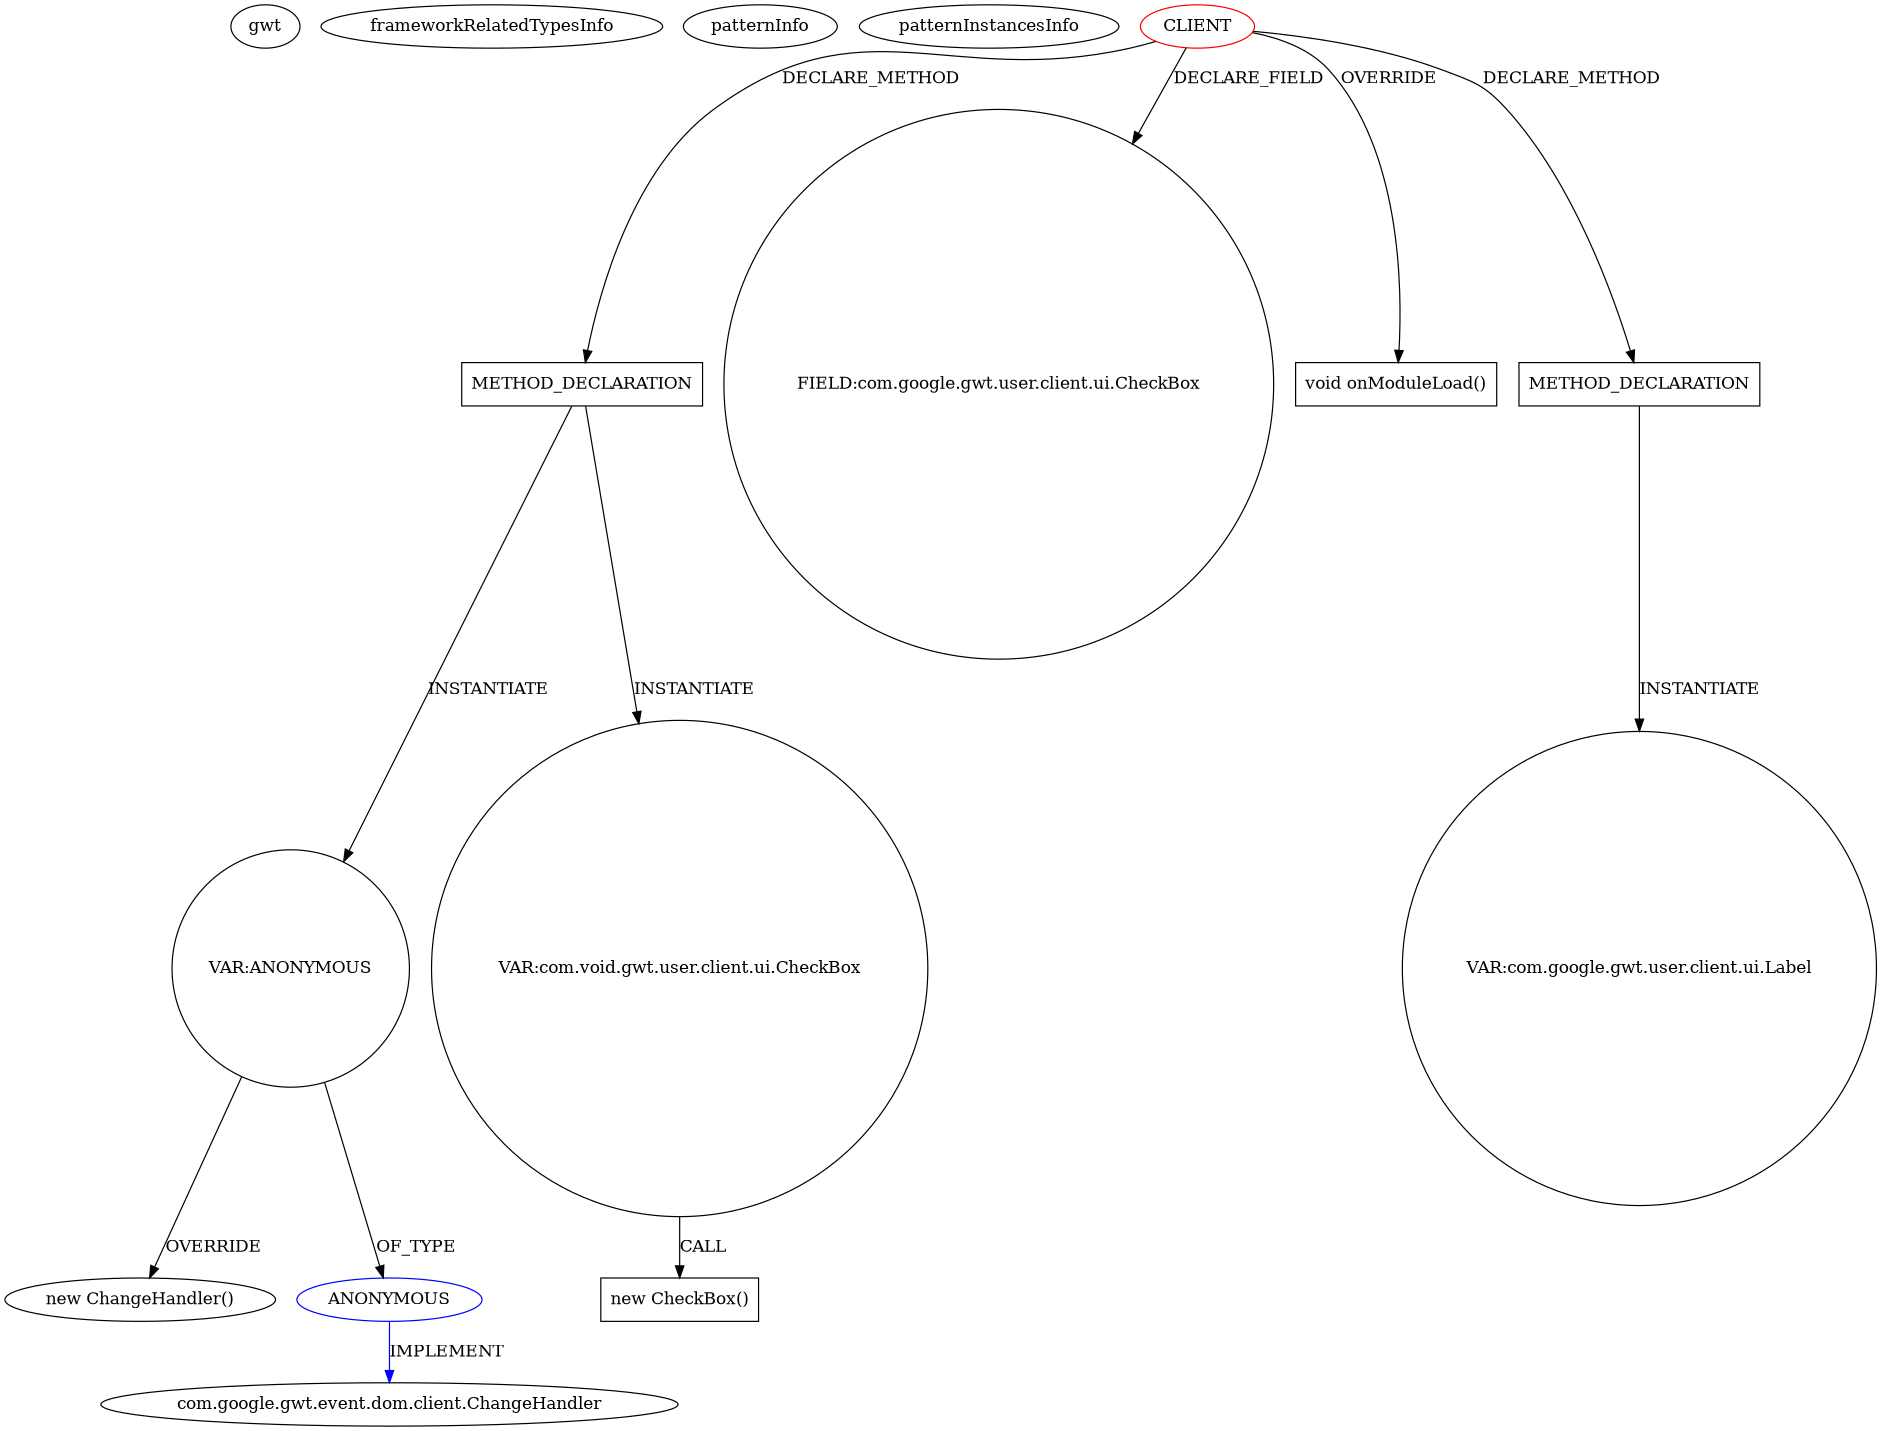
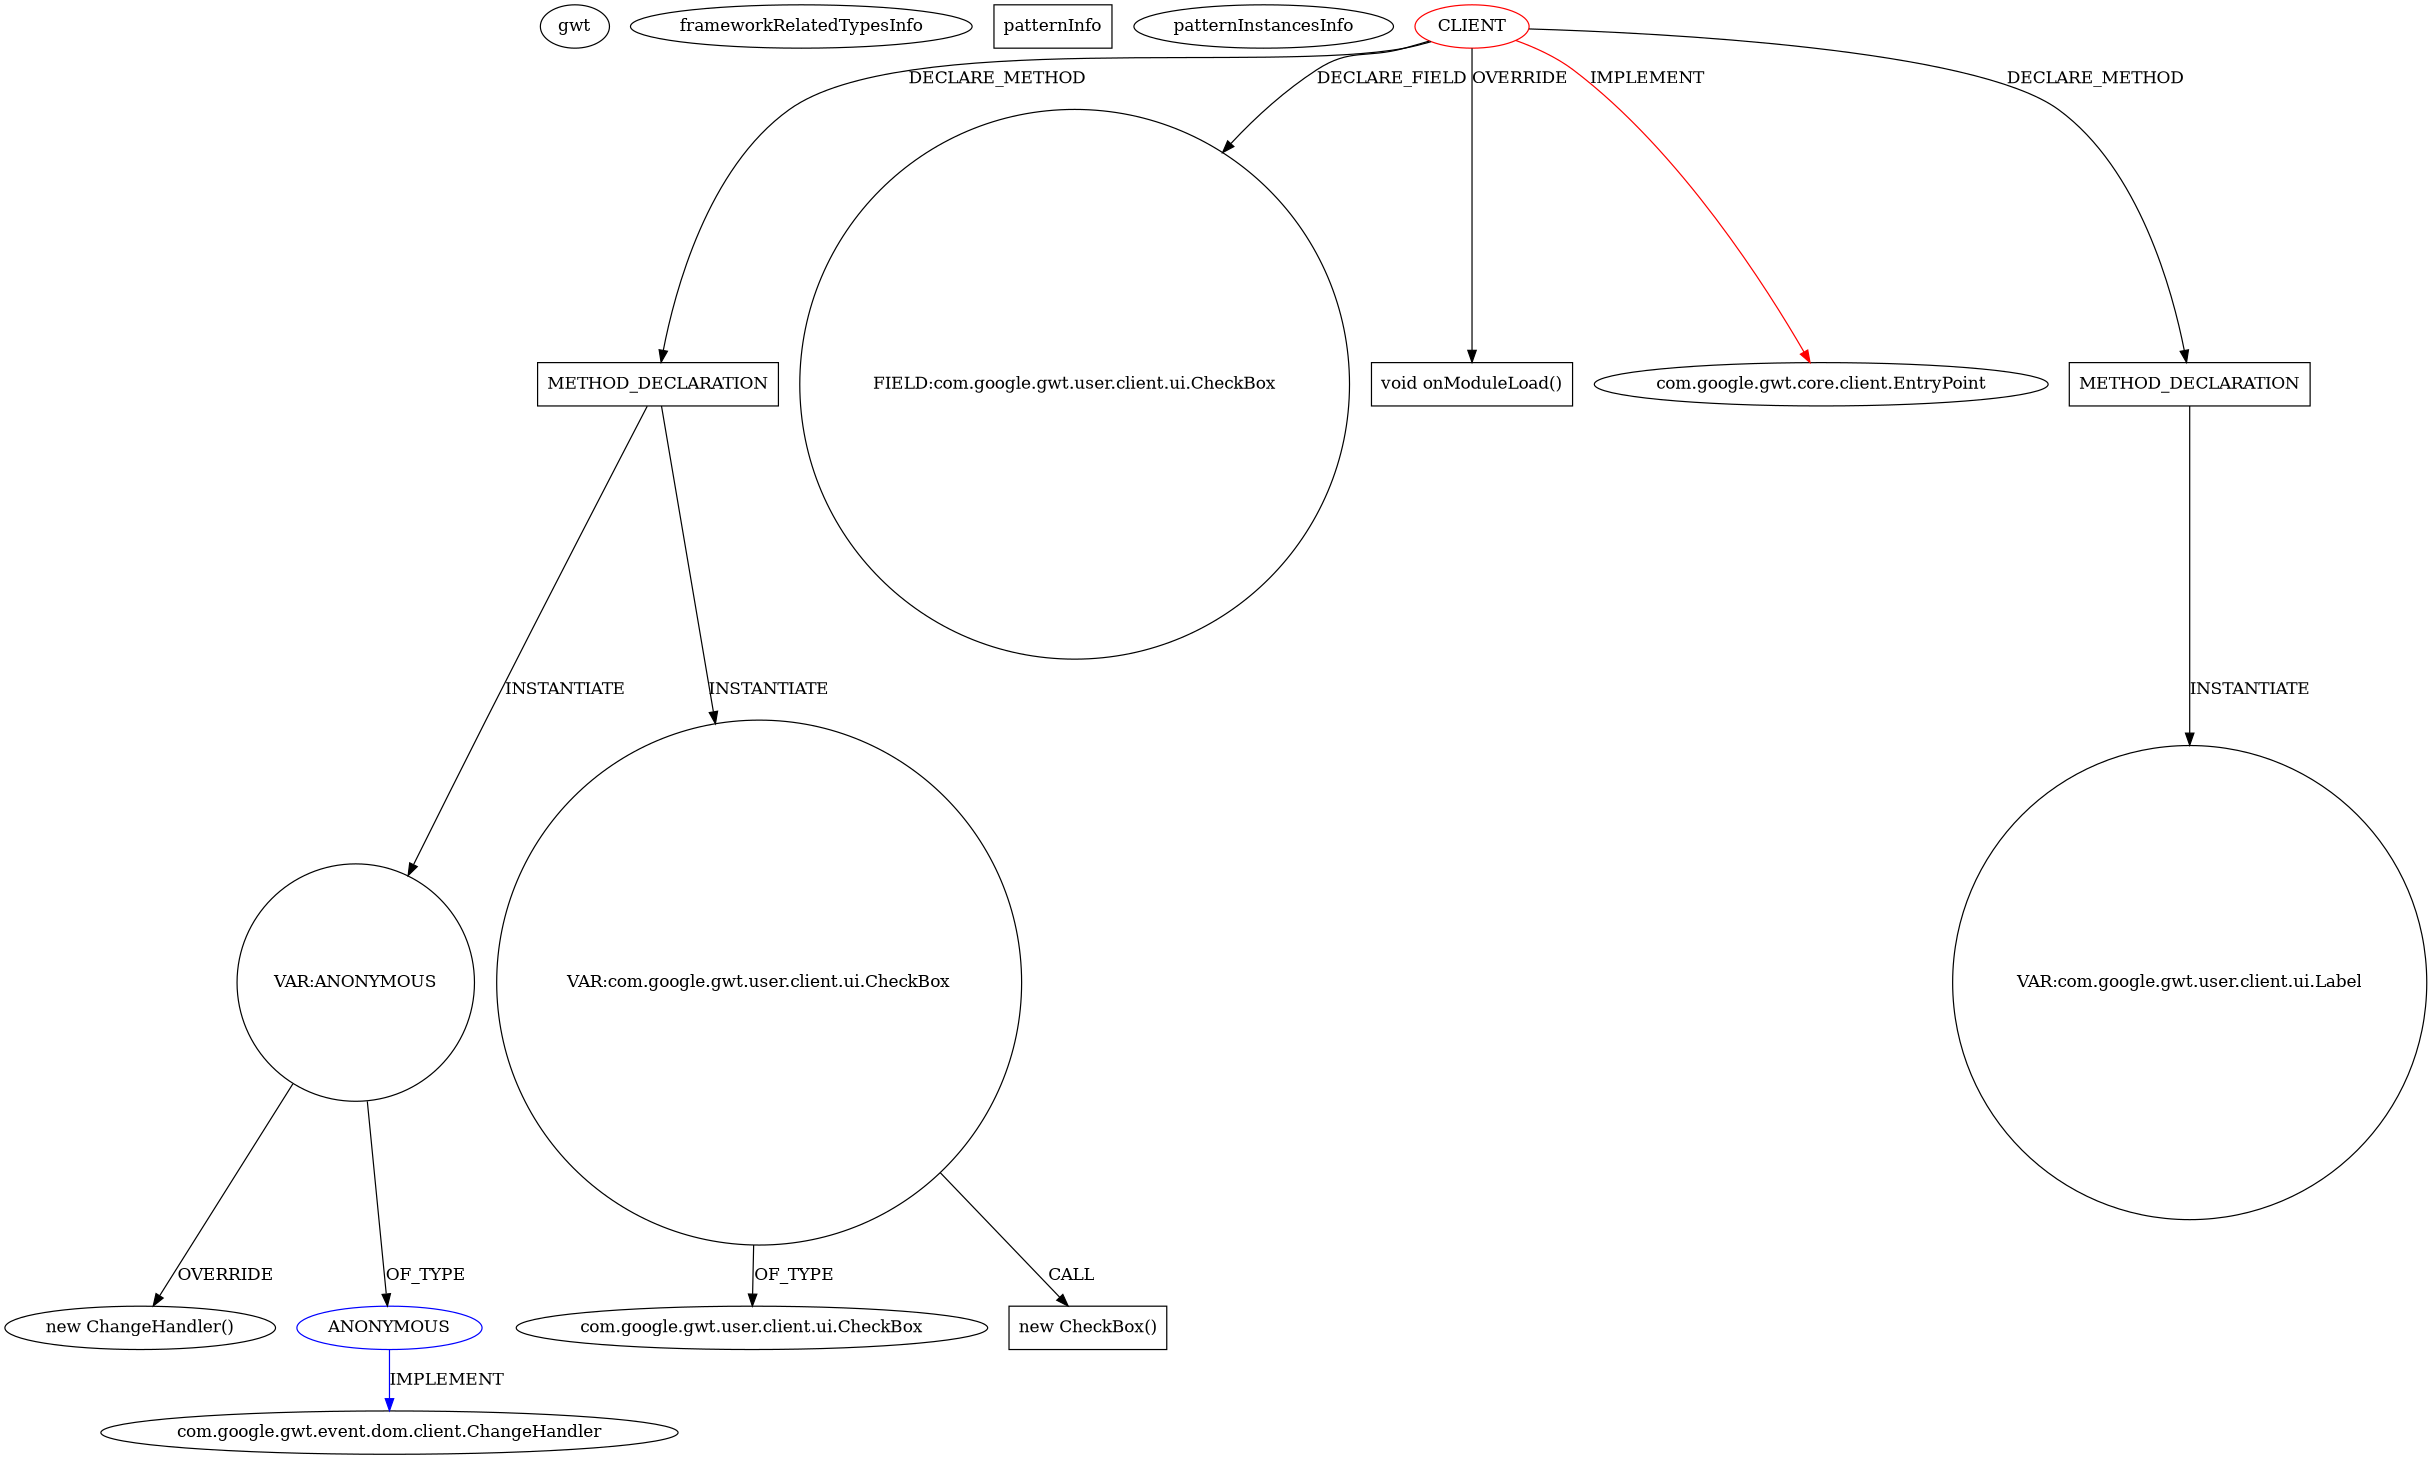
node "patternInfo": shape ellipse -> box
node "com.google.gwt.core.client.EntryPoint": added
node "VAR:com.void.gwt.user.client.ui.CheckBox": label "VAR:com.void.gwt.user.client.ui.CheckBox" -> "VAR:com.google.gwt.user.client.ui.CheckBox"
node "com.google.gwt.user.client.ui.CheckBox": added
